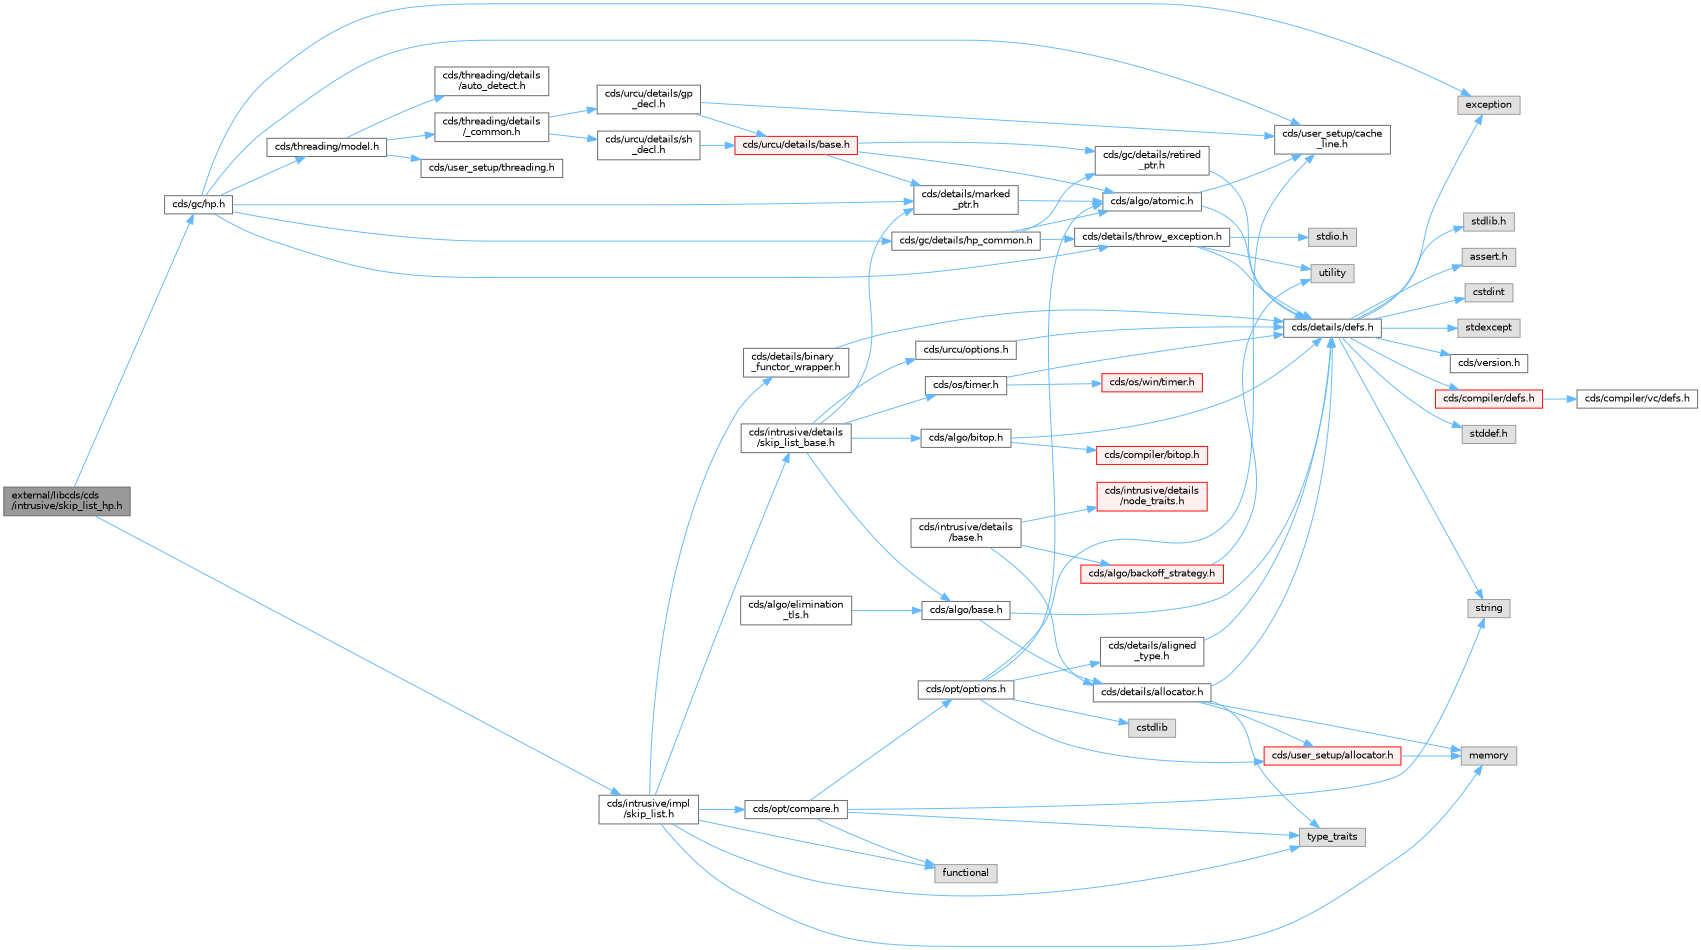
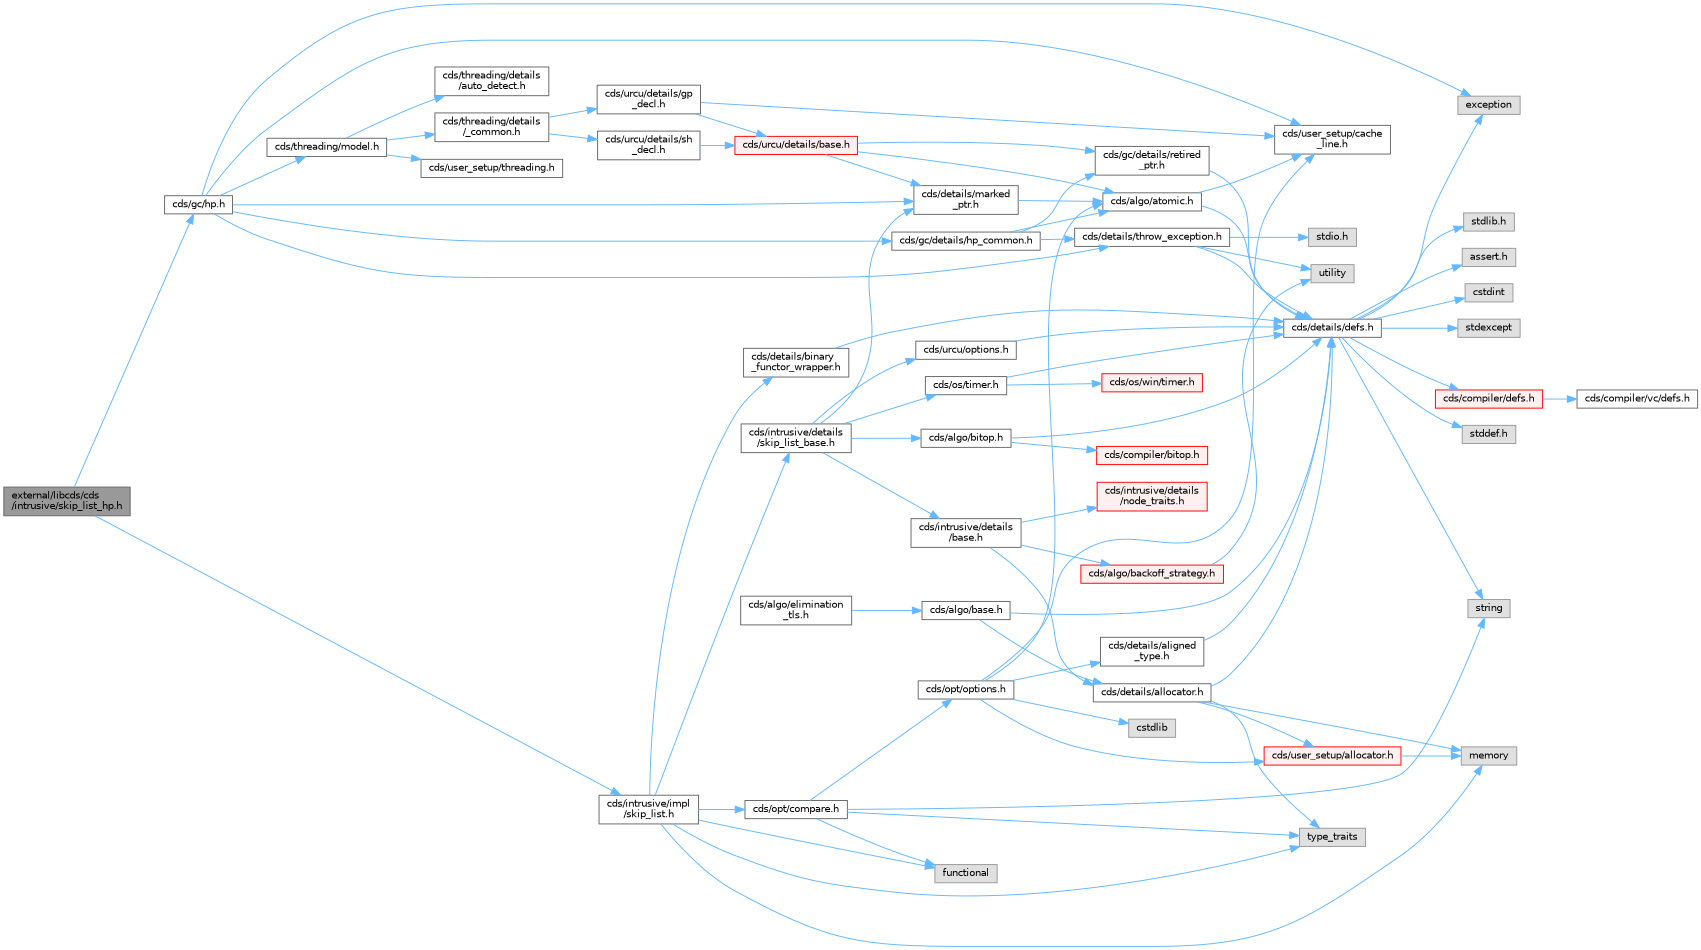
node "cds/version.h": removed
edge "cds/intrusive/details /skip_list_base.h" -> "cds/algo/base.h": now "cds/intrusive/details /skip_list_base.h" -> "cds/intrusive/details /base.h"
